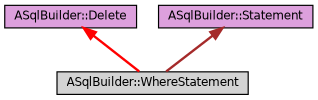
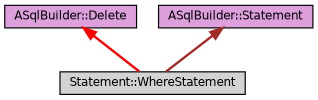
node "ASqlBuilder::WhereStatement": label "ASqlBuilder::WhereStatement" -> "Statement::WhereStatement"
